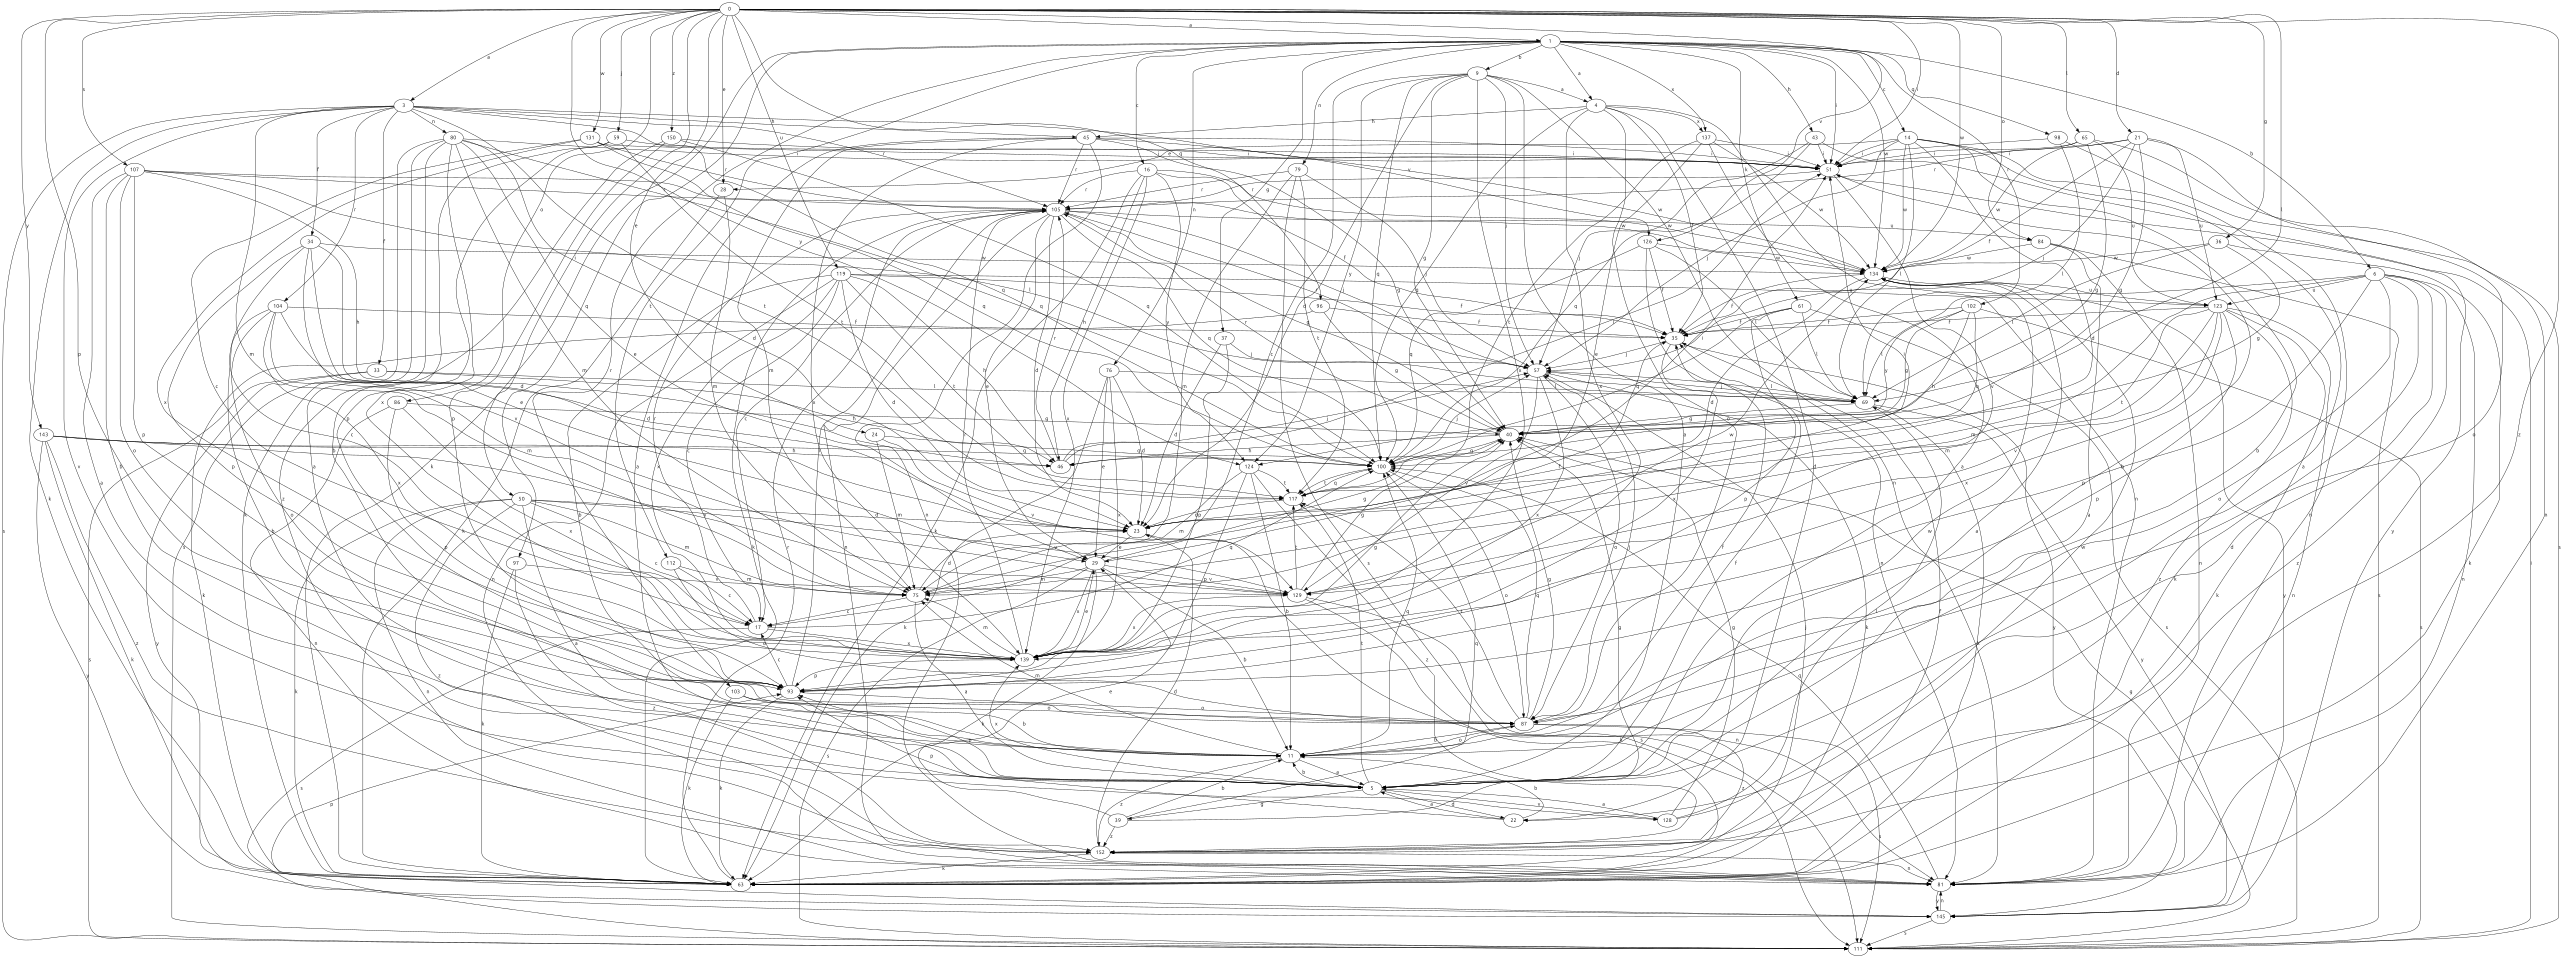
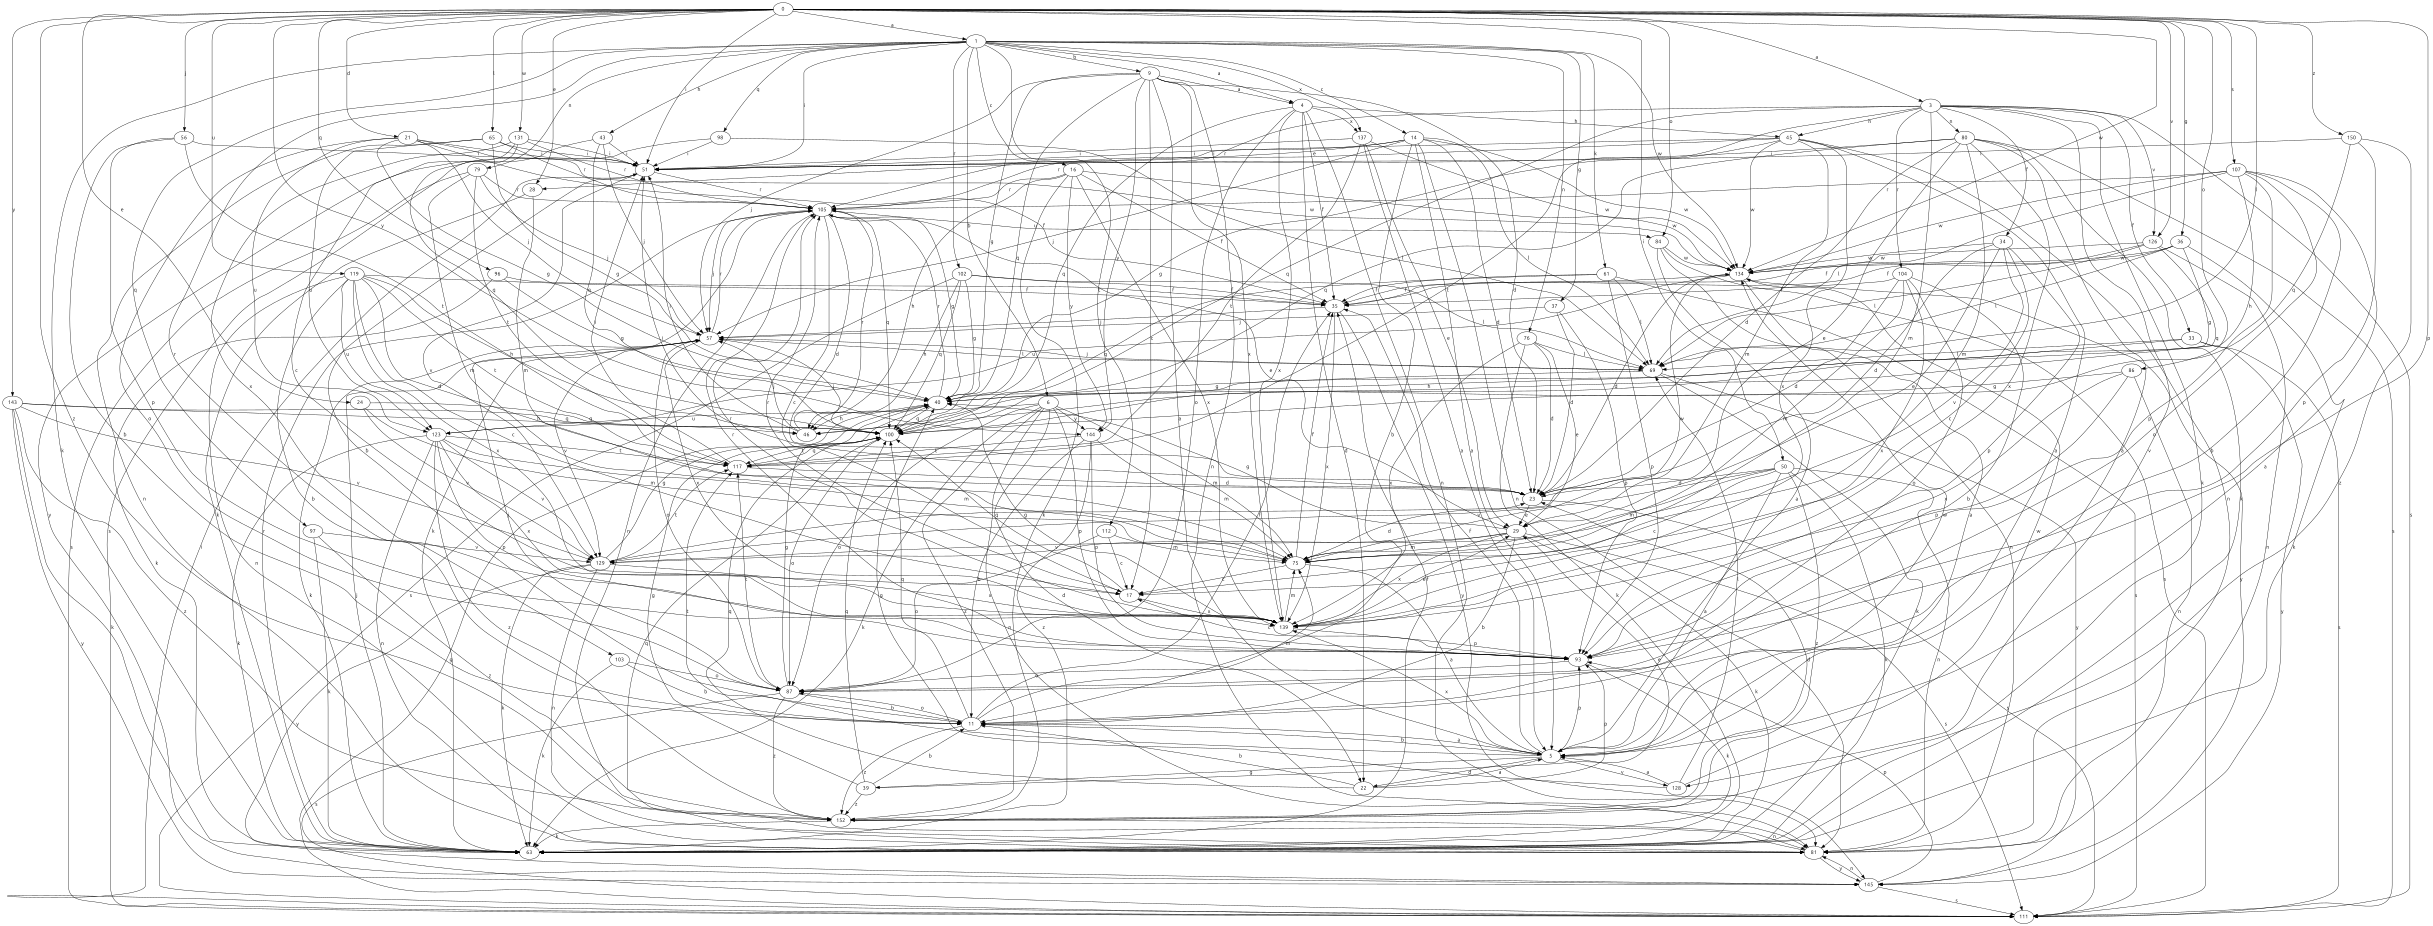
node "59": label "59" -> "56"
edge "123" -> "35": now "36" -> "35"
node "124": label "124" -> "144"
edge "87" -> "100": now "22" -> "100"
edge "129" -> "145": added, label "y"
edge "17" -> "111": removed, label "s"
